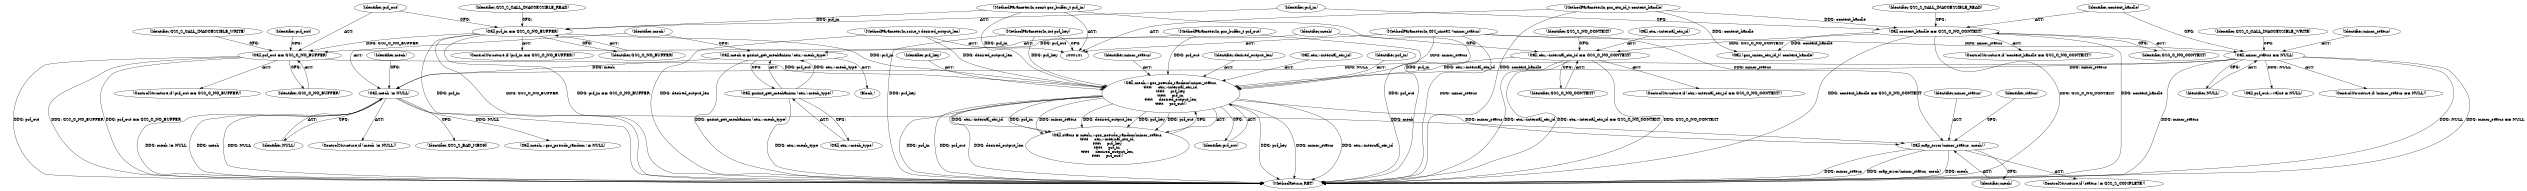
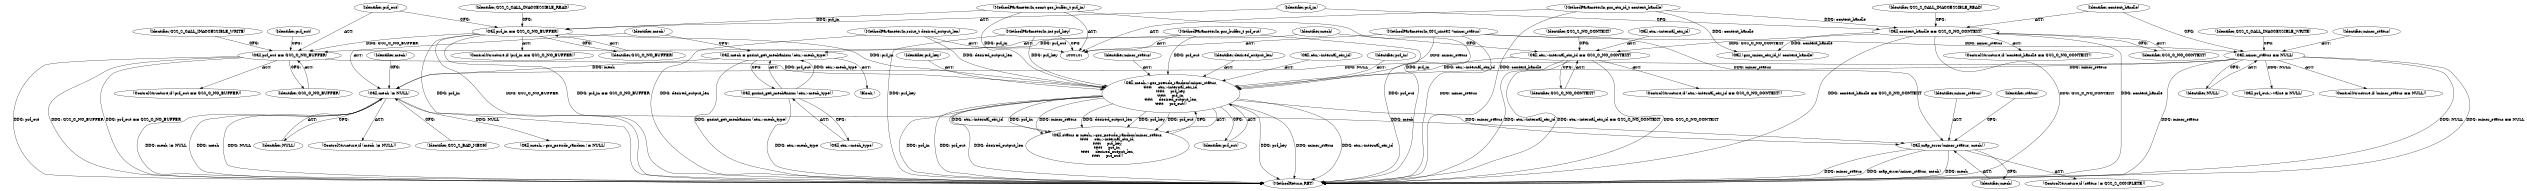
edge "(MethodParameterIn,gss_buffer_t prf_out)" -> "1000101": added, label "AST:"
edge "(Call,mech != NULL)" -> "(Identifier,GSS_S_BAD_MECH)": reversed
